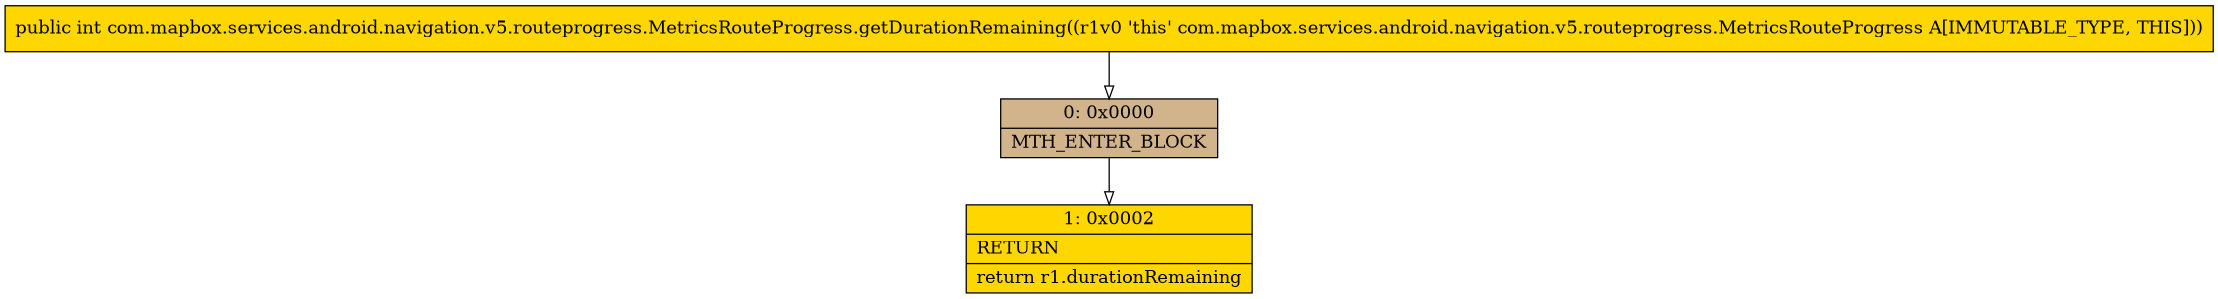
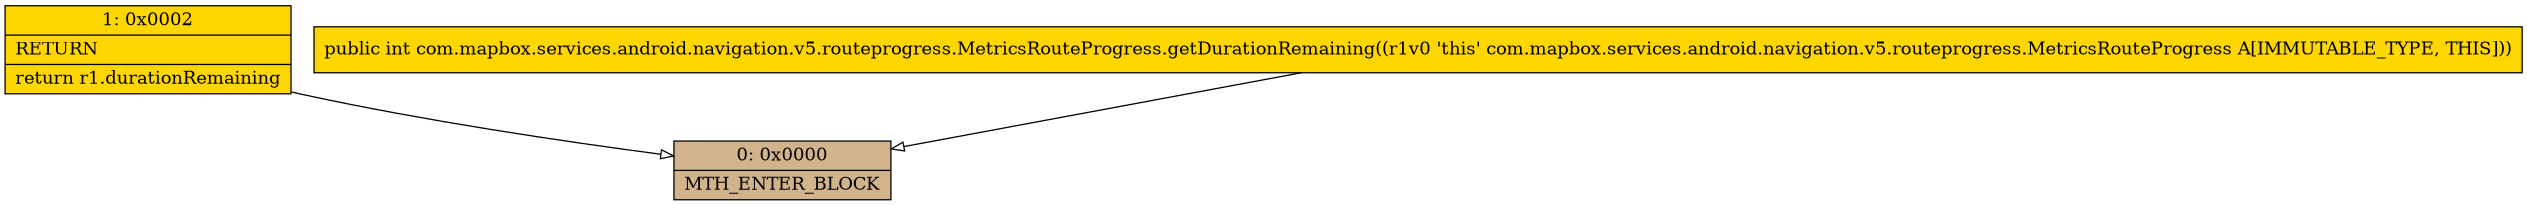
edge "0: 0x0000" -> "1: 0x0002": reversed
